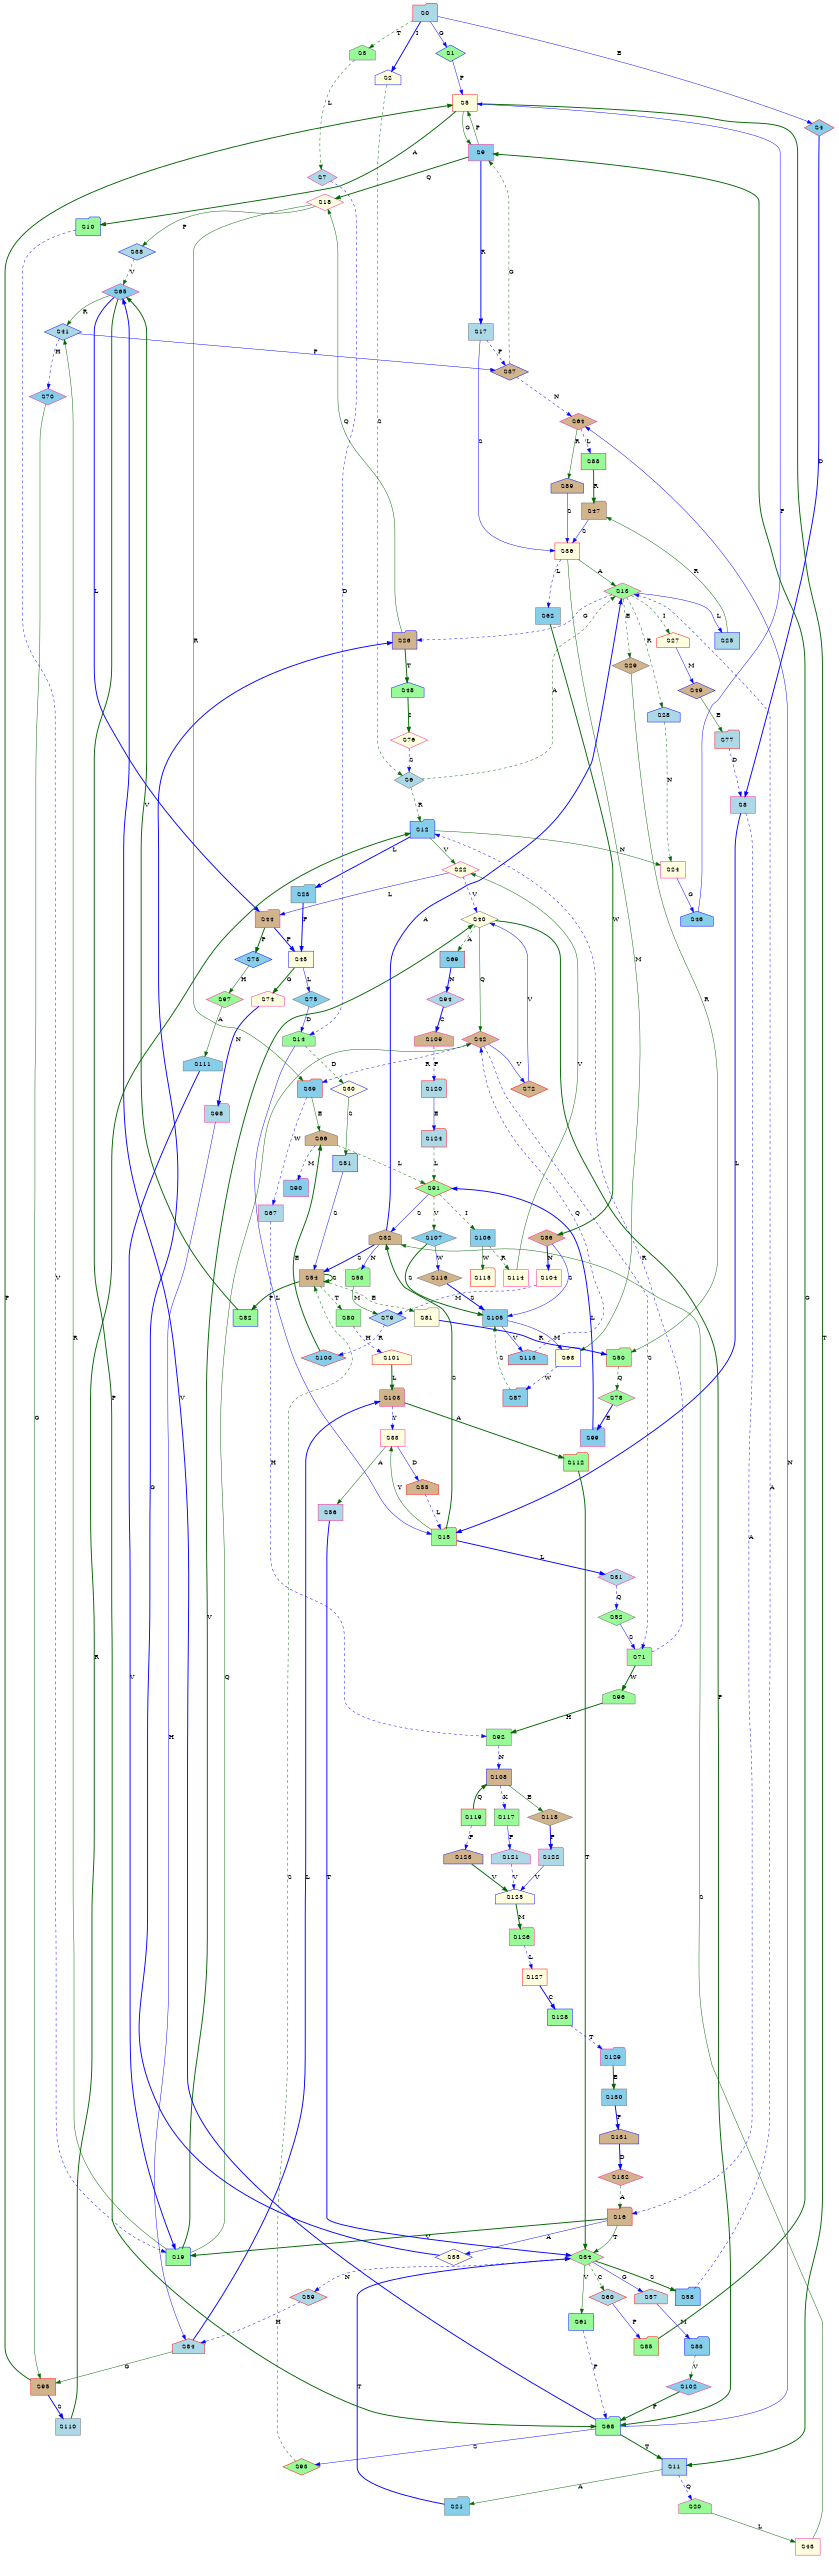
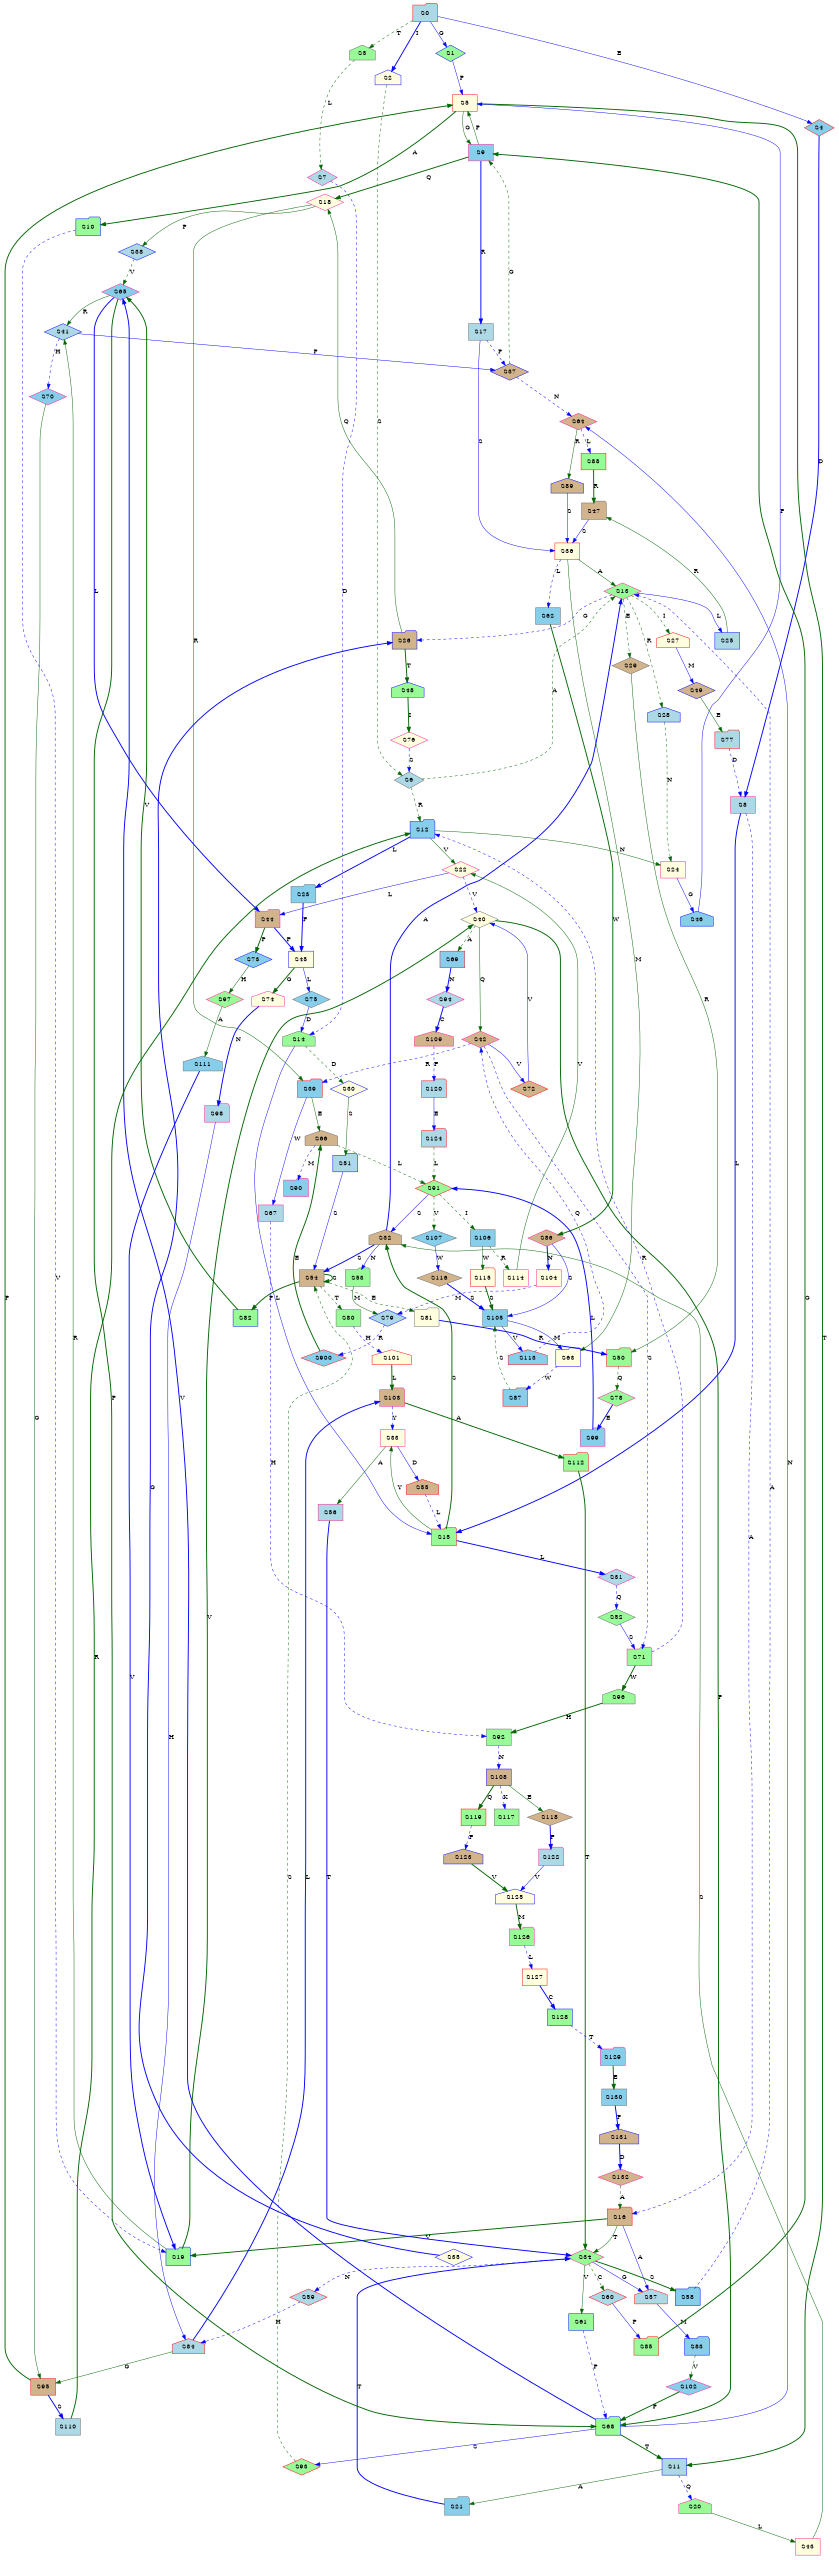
edge "S39" -> "S67": style dashed -> solid
edge "S107" -> "S105": now "S115" -> "S105"
node "S100": label "S100" -> "S900"
edge "S19" -> "S42": removed, label "Q"
edge "S119" -> "S108": reversed
node "S121": removed
edge "S16" -> "S35": now "S16" -> "S57"
